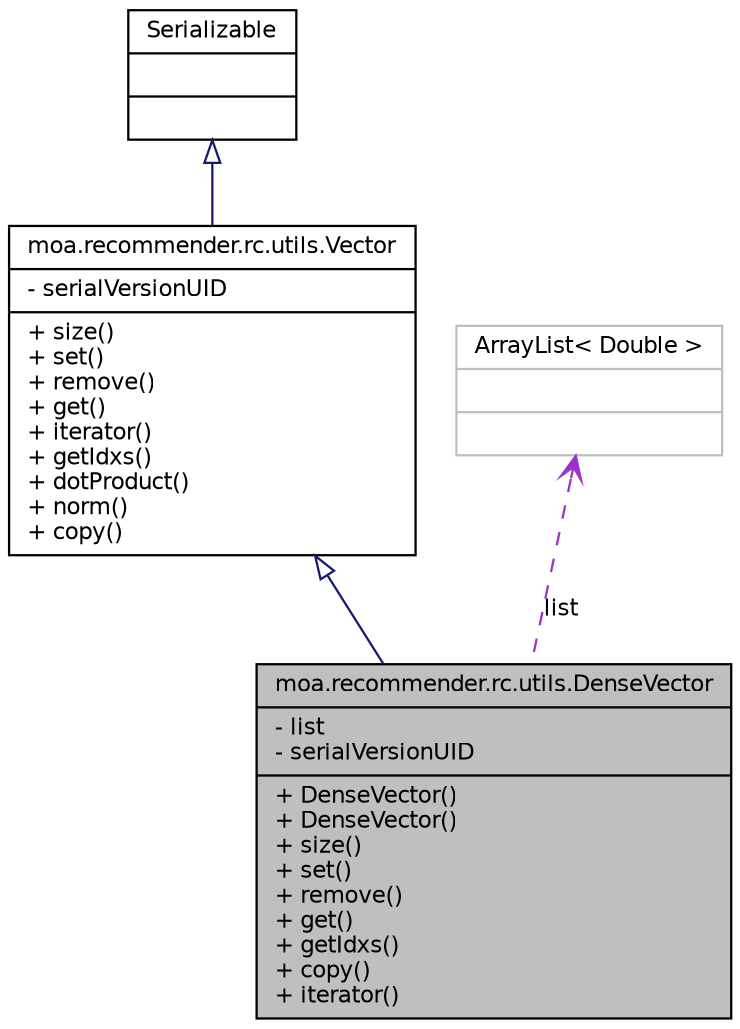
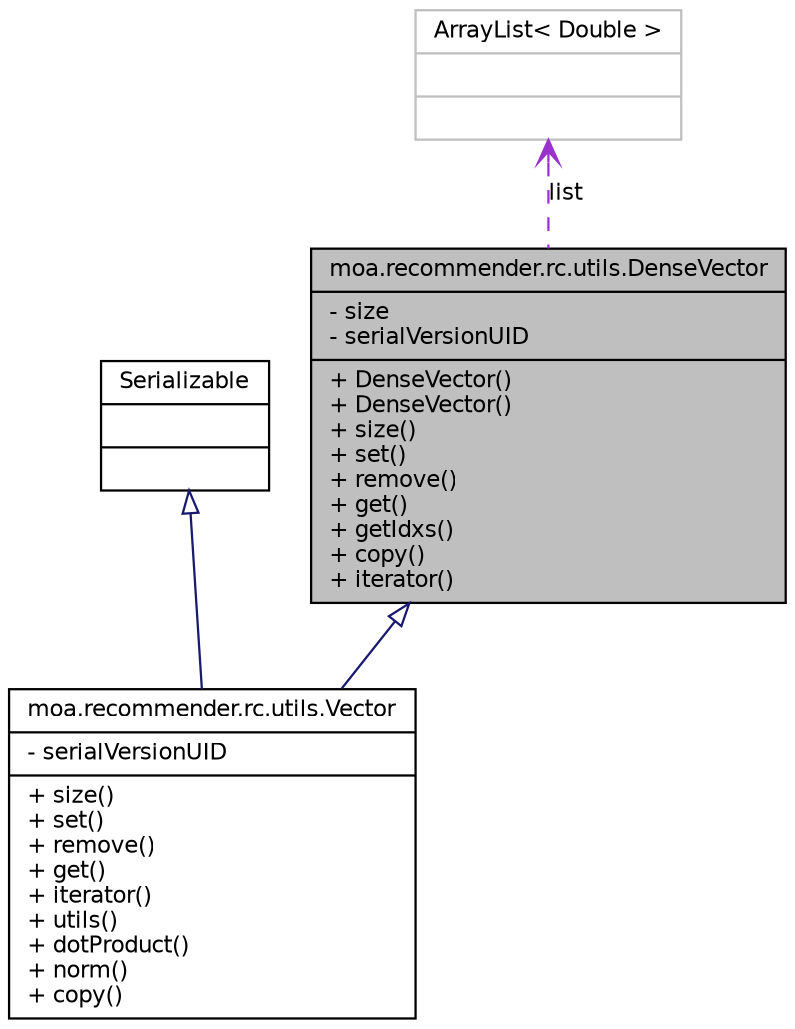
node "moa.recommender.rc.utils.Vector": text "+ getIdxs()" -> "+ utils()"
edge "moa.recommender.rc.utils.DenseVector" -> "moa.recommender.rc.utils.Vector": reversed
node "moa.recommender.rc.utils.DenseVector": text "- list" -> "- size"
